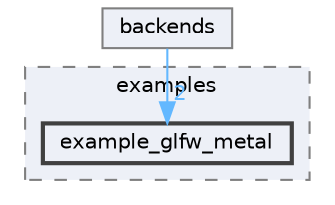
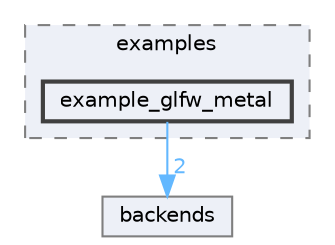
edge "backends" -> "example_glfw_metal": reversed
